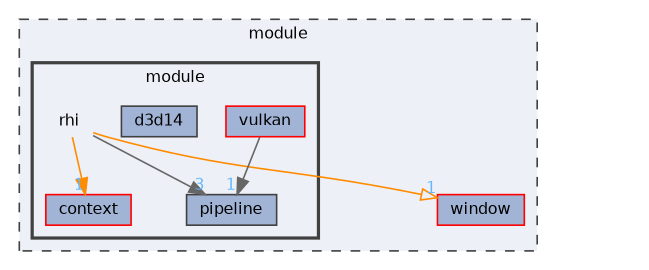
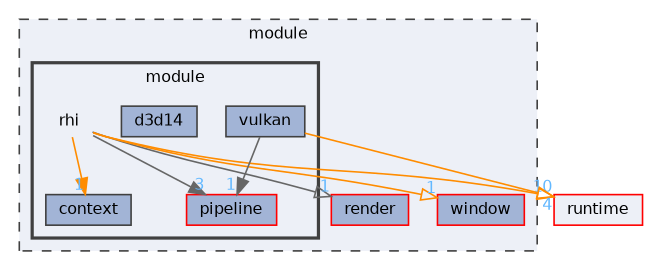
node "vulkan": color red -> grey25
node "context": color red -> grey25
node "pipeline": color grey25 -> red
node "render": added
node "runtime": added
